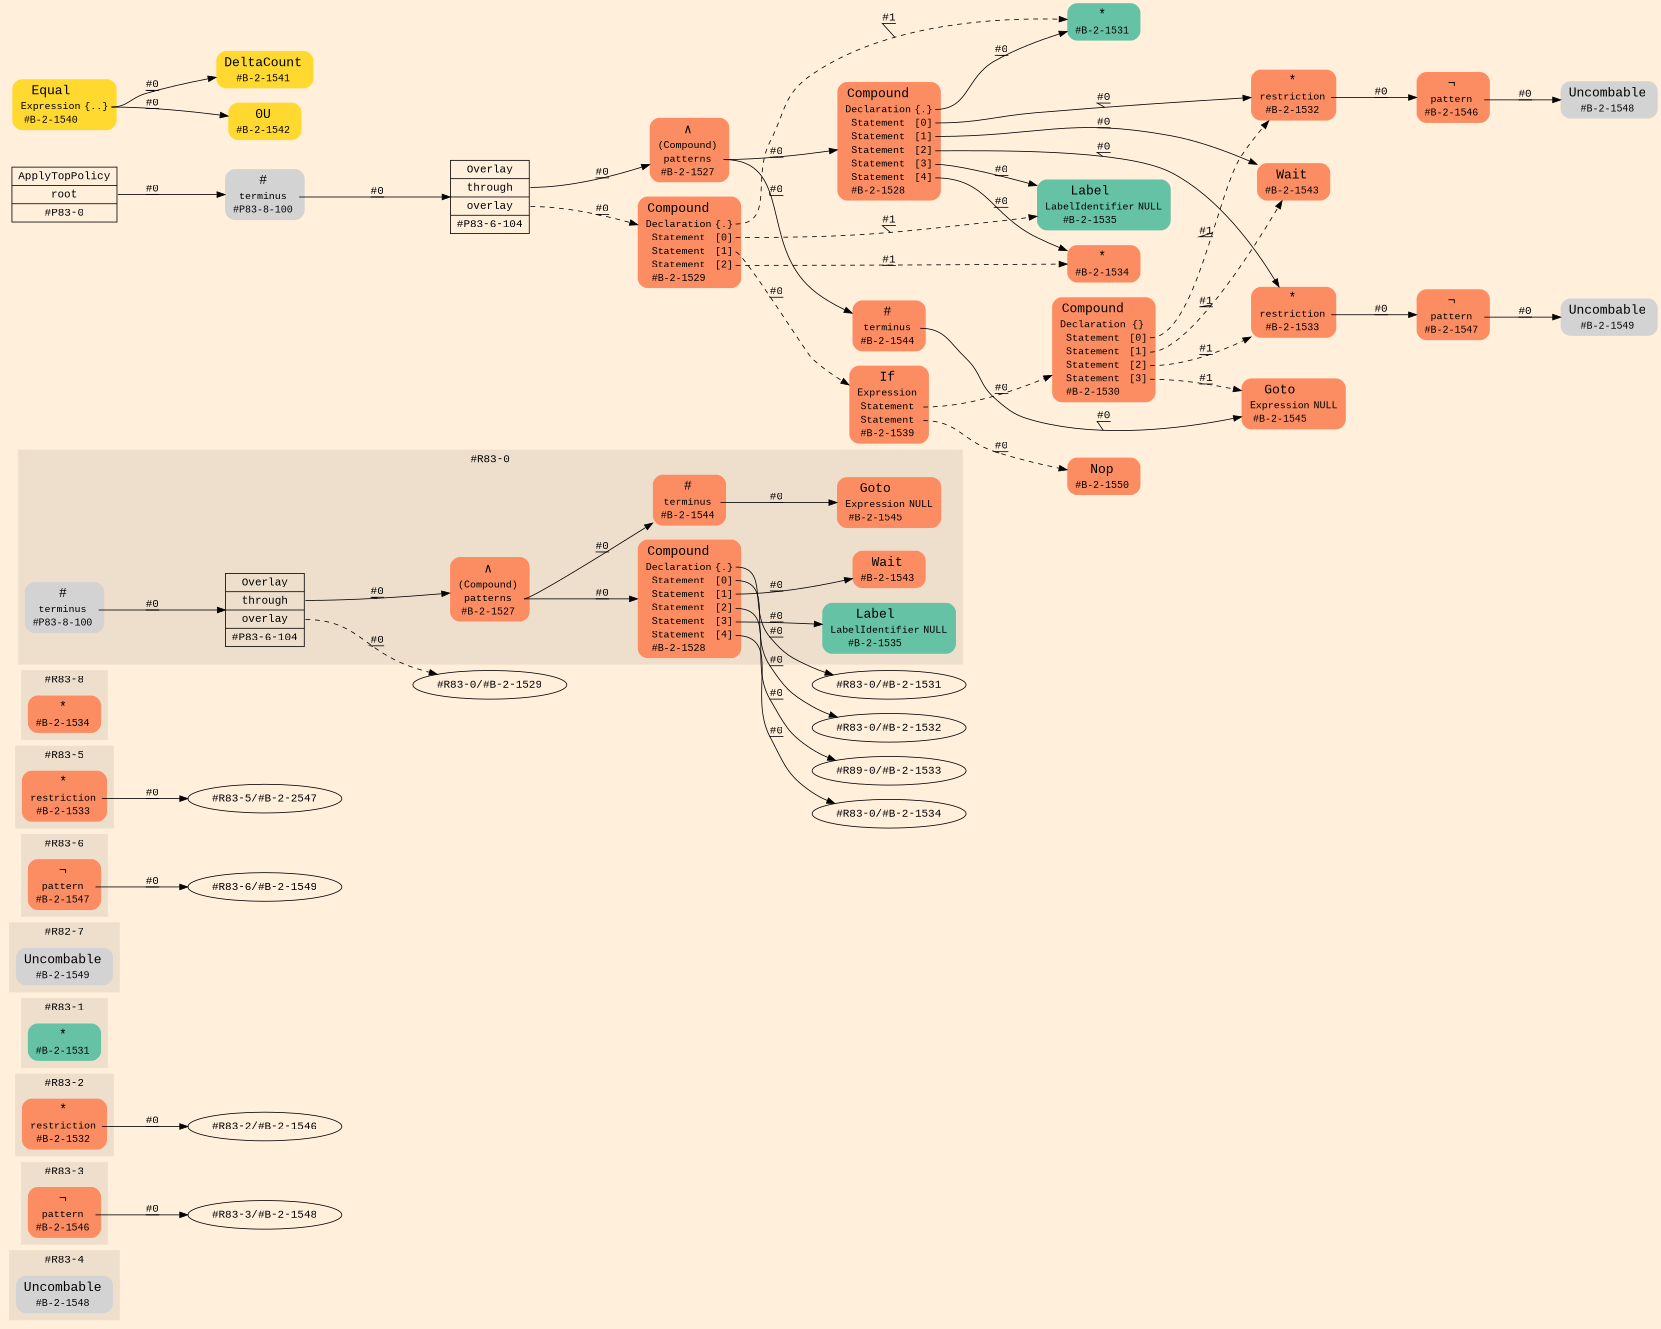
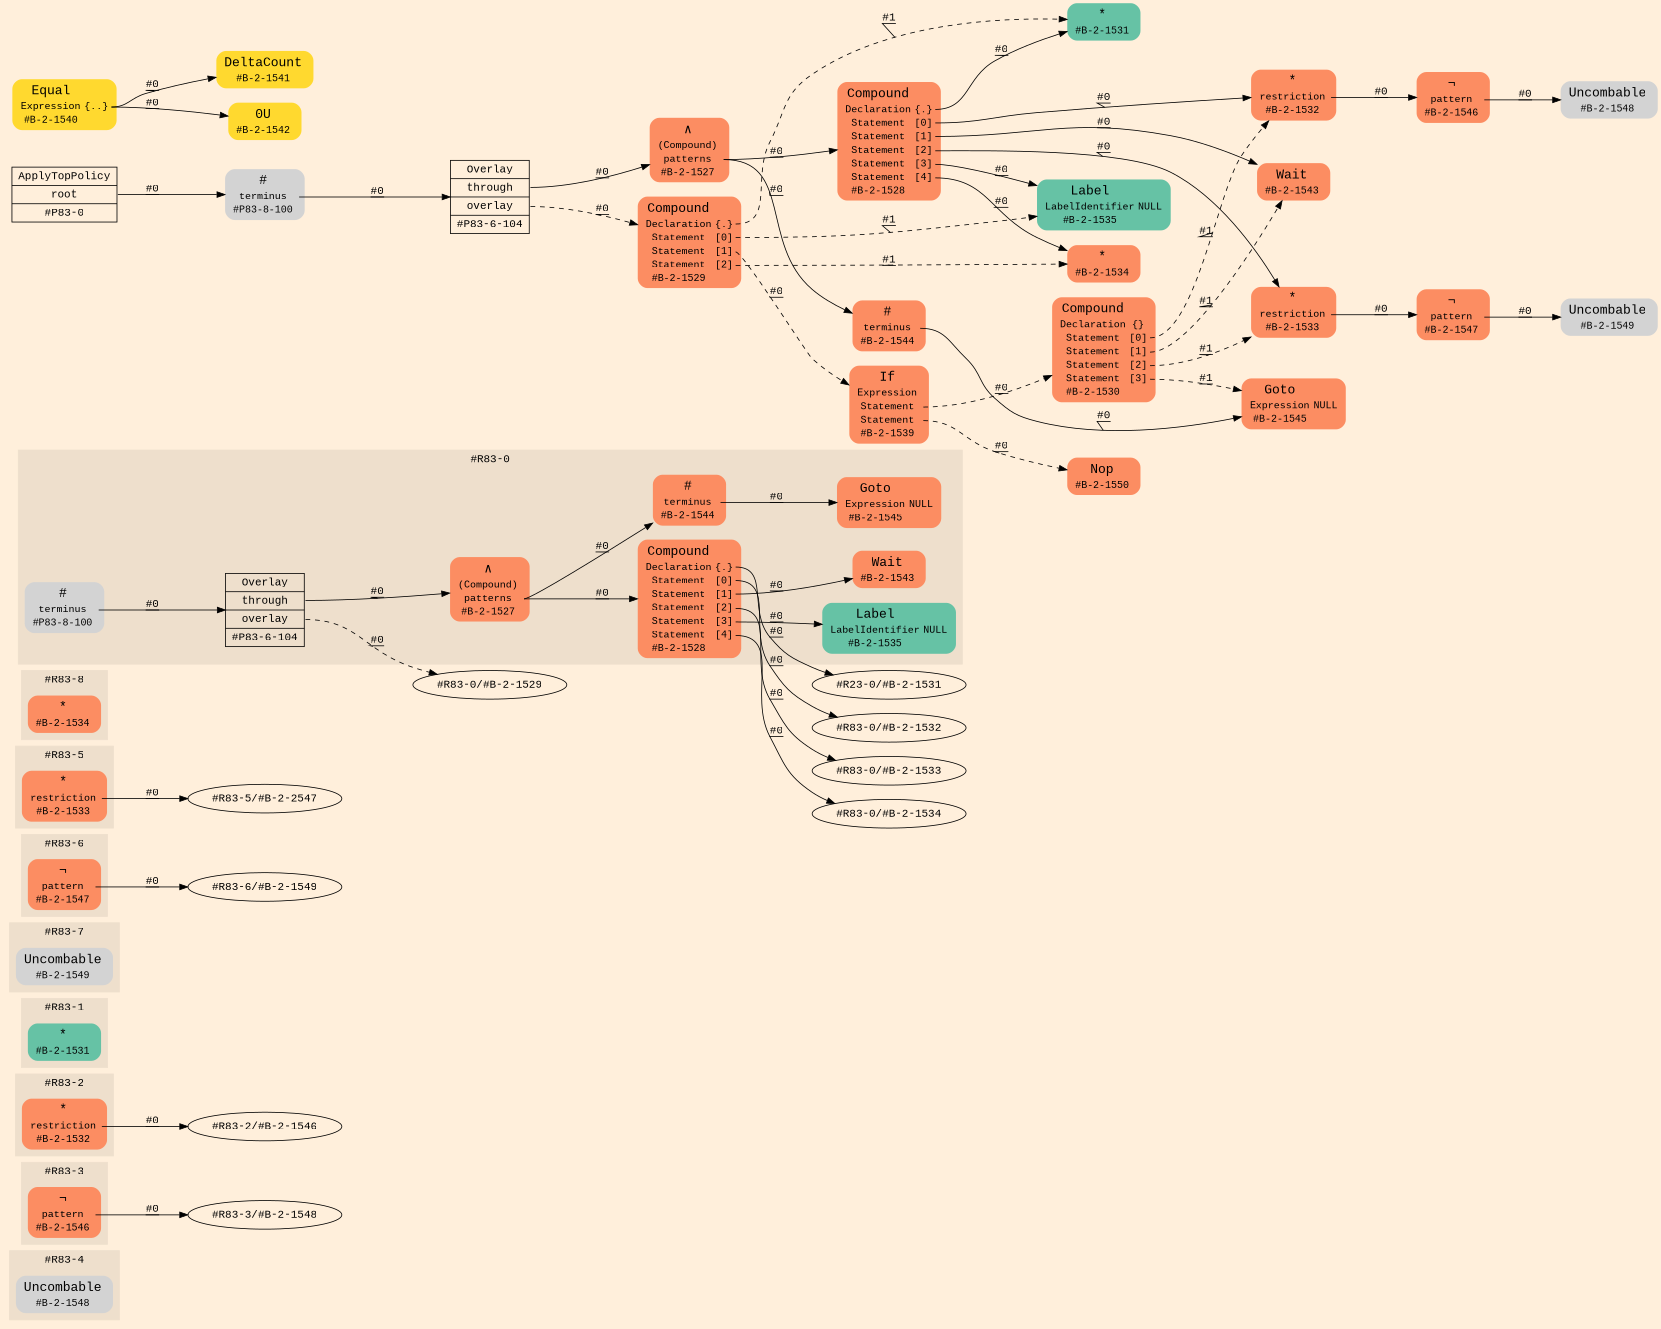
node "#R83-0/#B-2-1531": label "#R83-0/#B-2-1531" -> "#R23-0/#B-2-1531"
node "#R89-0/#B-2-1533": label "#R89-0/#B-2-1533" -> "#R83-0/#B-2-1533"
cluster "#R82-7": label "#R82-7" -> "#R83-7"
